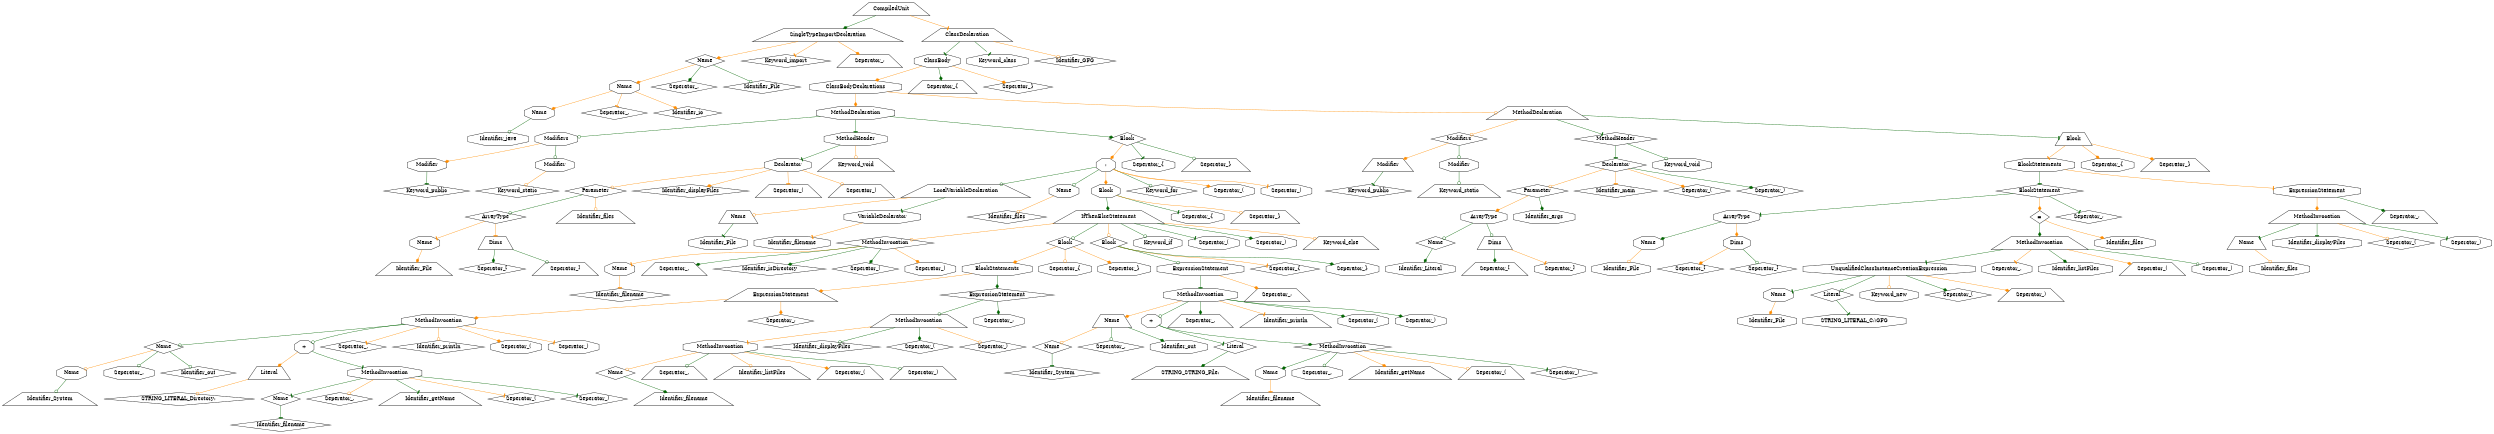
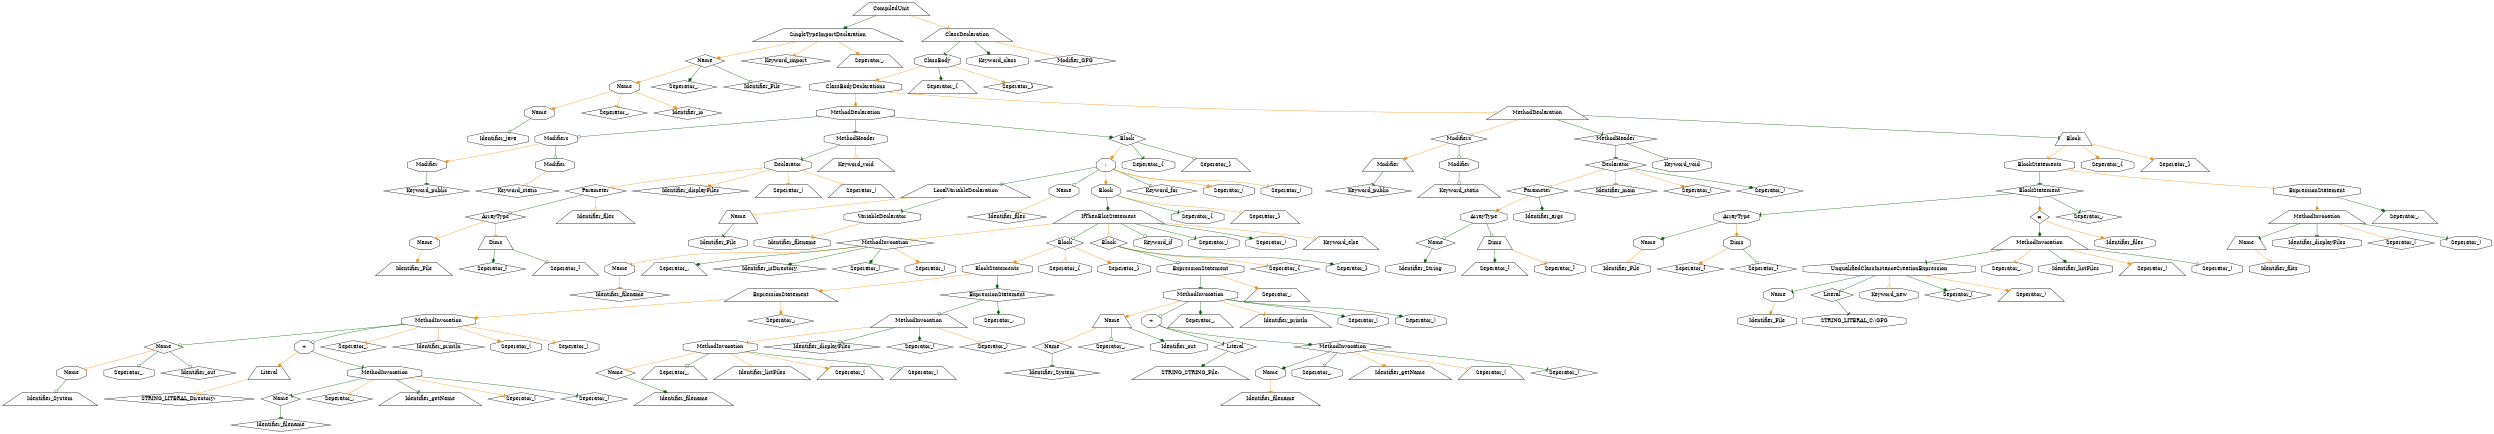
edge "ClassDeclaration" -> "Keyword_class": arrowhead tee -> diamond
node "Identifier_GFG": label "Identifier_GFG" -> "Modifier_GFG"
node "Identifier_Literal": label "Identifier_Literal" -> "Identifier_String"
